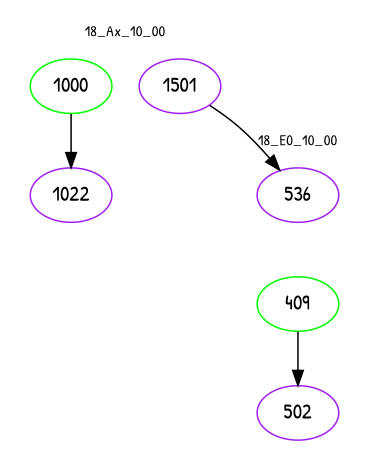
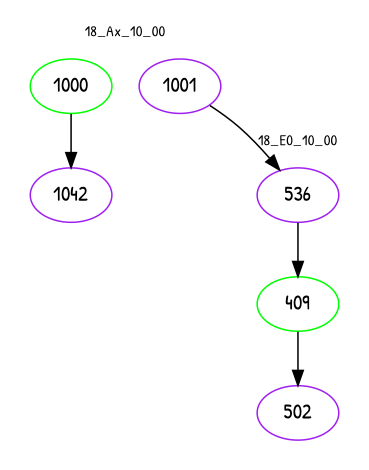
node "1501": label "1501" -> "1001"
node "1022": label "1022" -> "1042"
edge "536" -> "409": added
